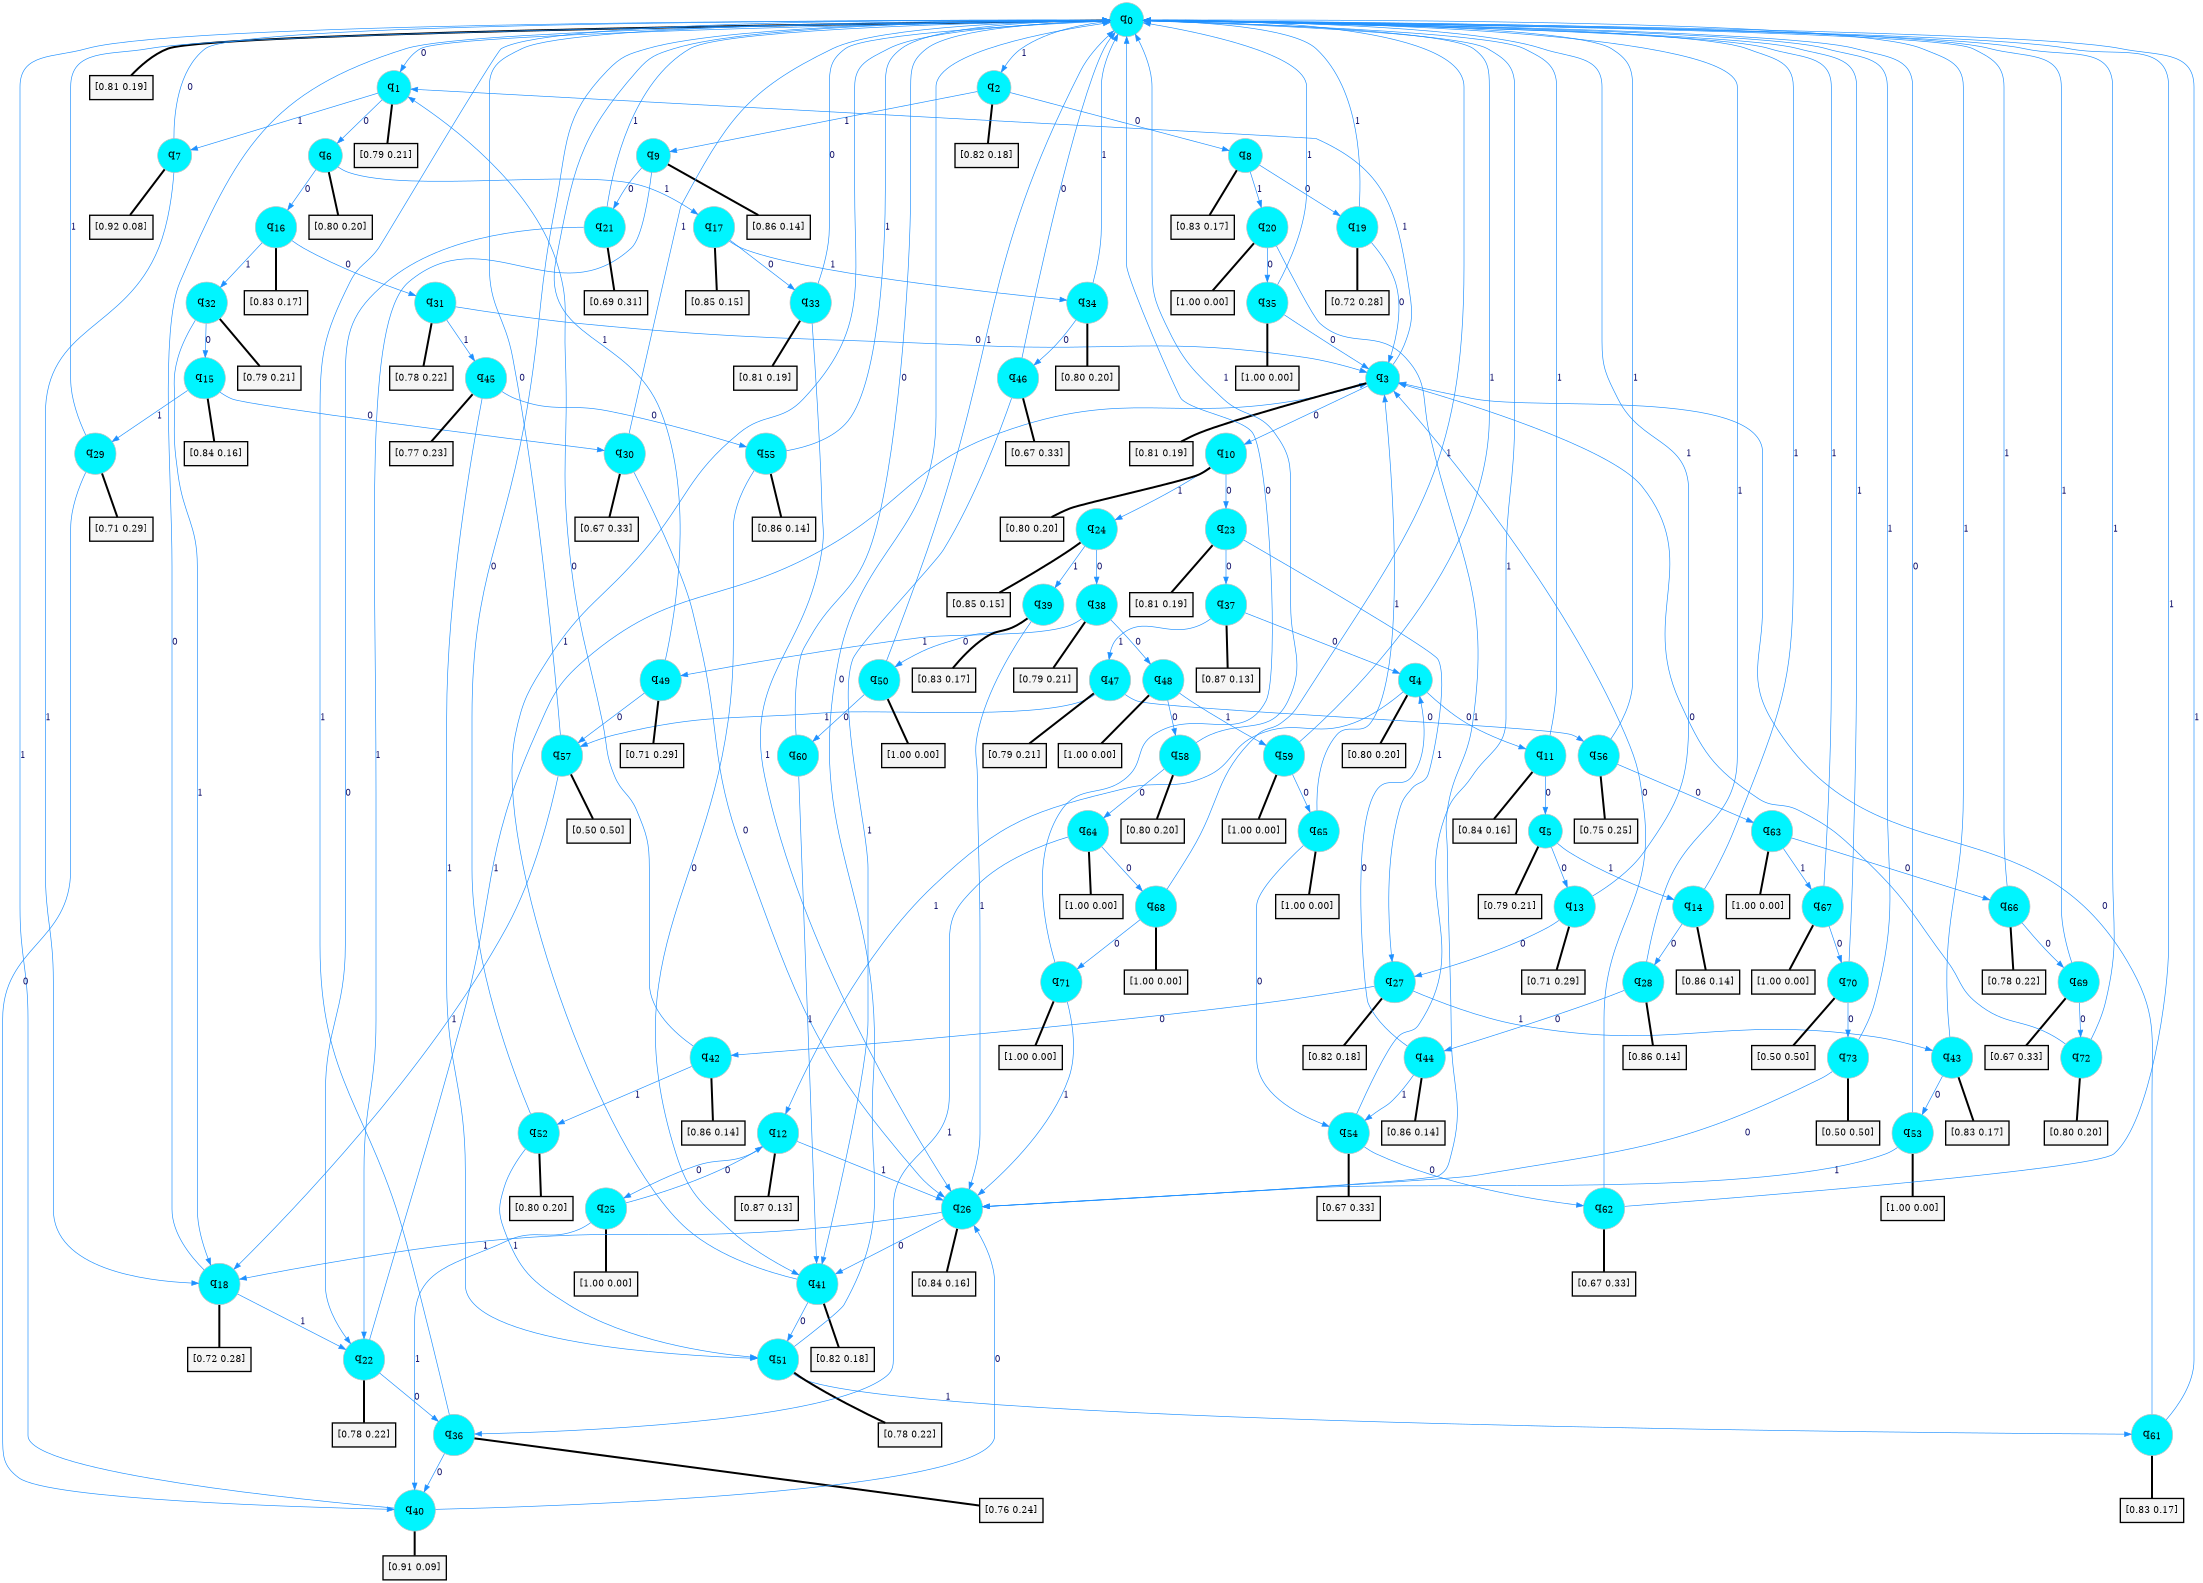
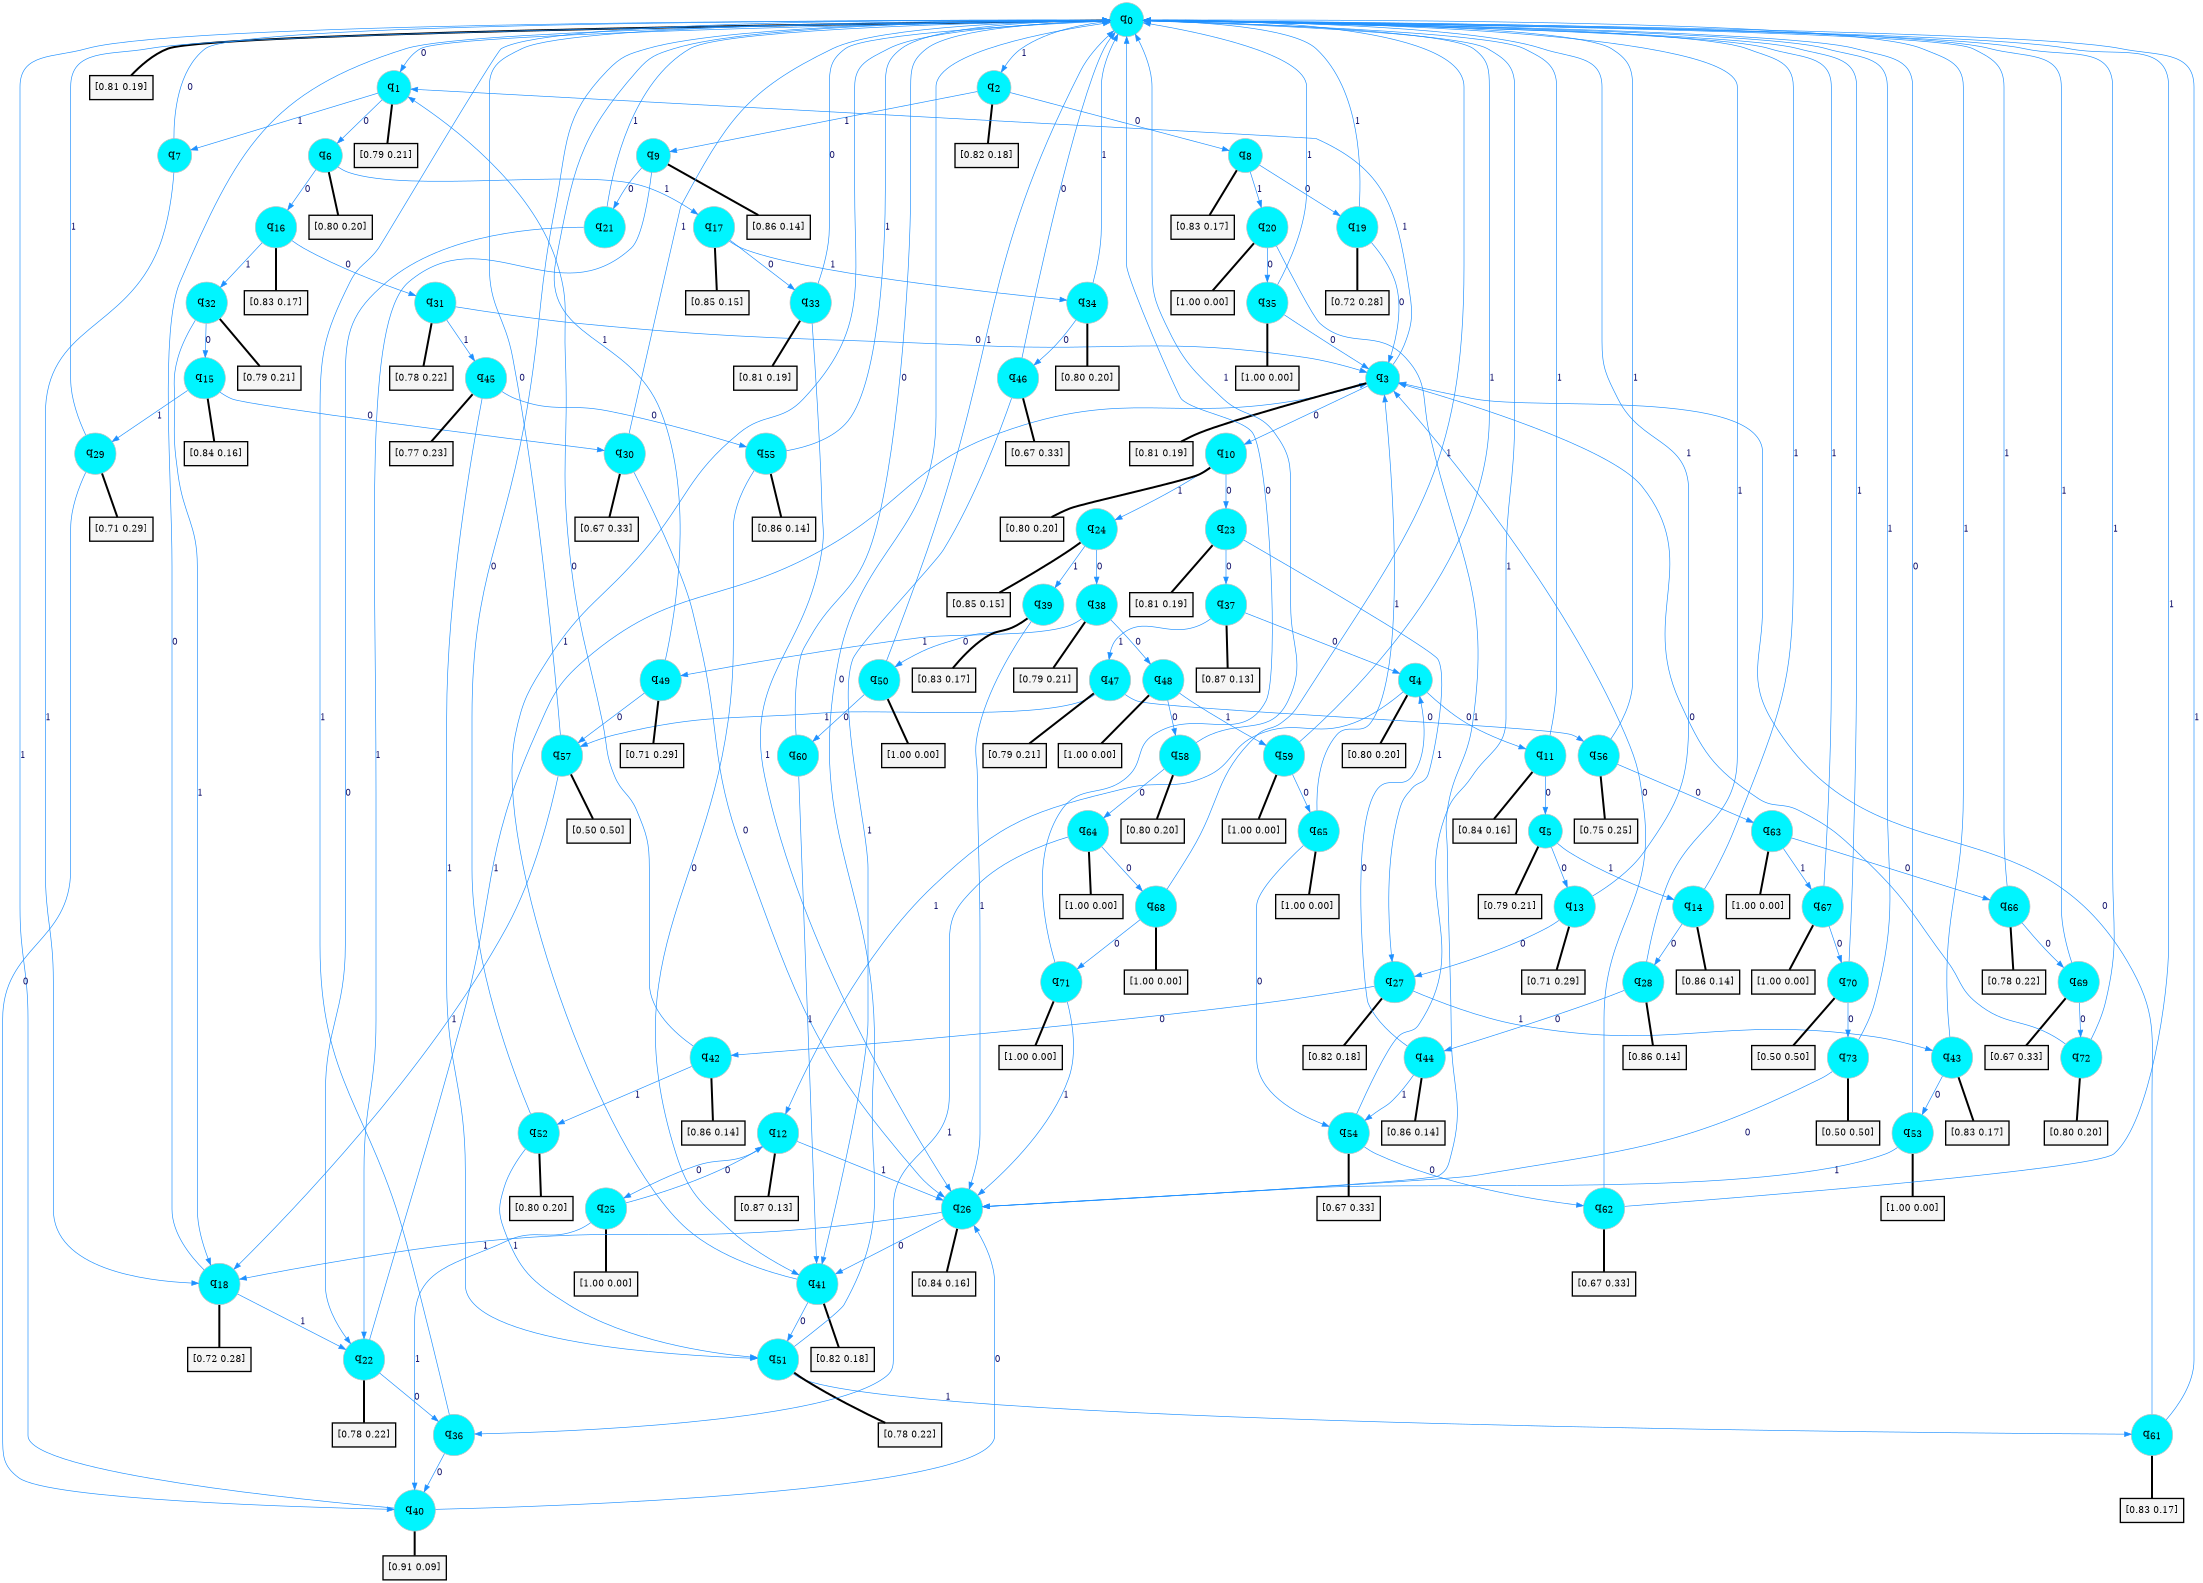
node "[0.92 0.08]": removed
node "[0.69 0.31]": removed
node "[0.76 0.24]": removed
